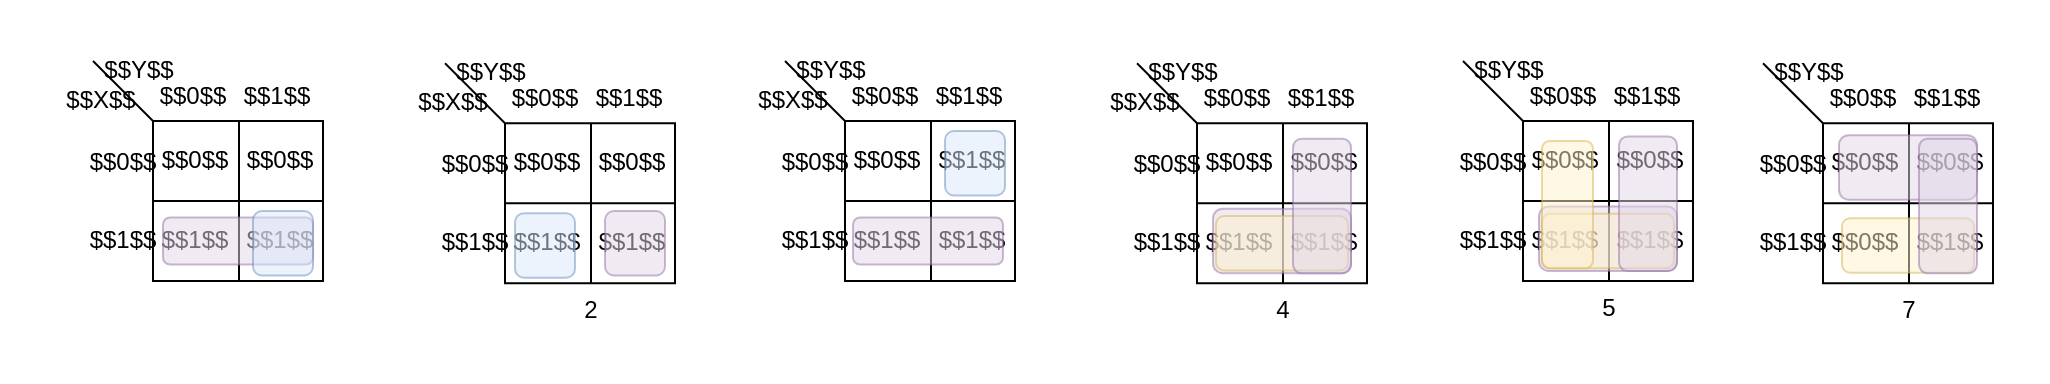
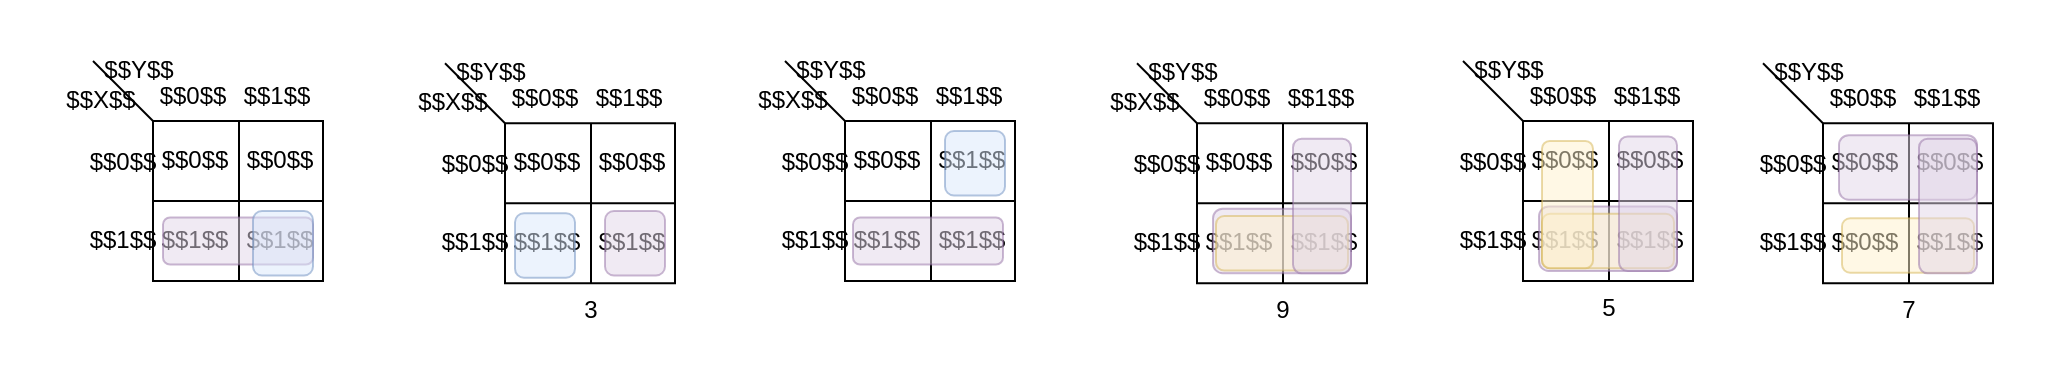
node "2": label "2" -> "3"
node "4": label "4" -> "9"
